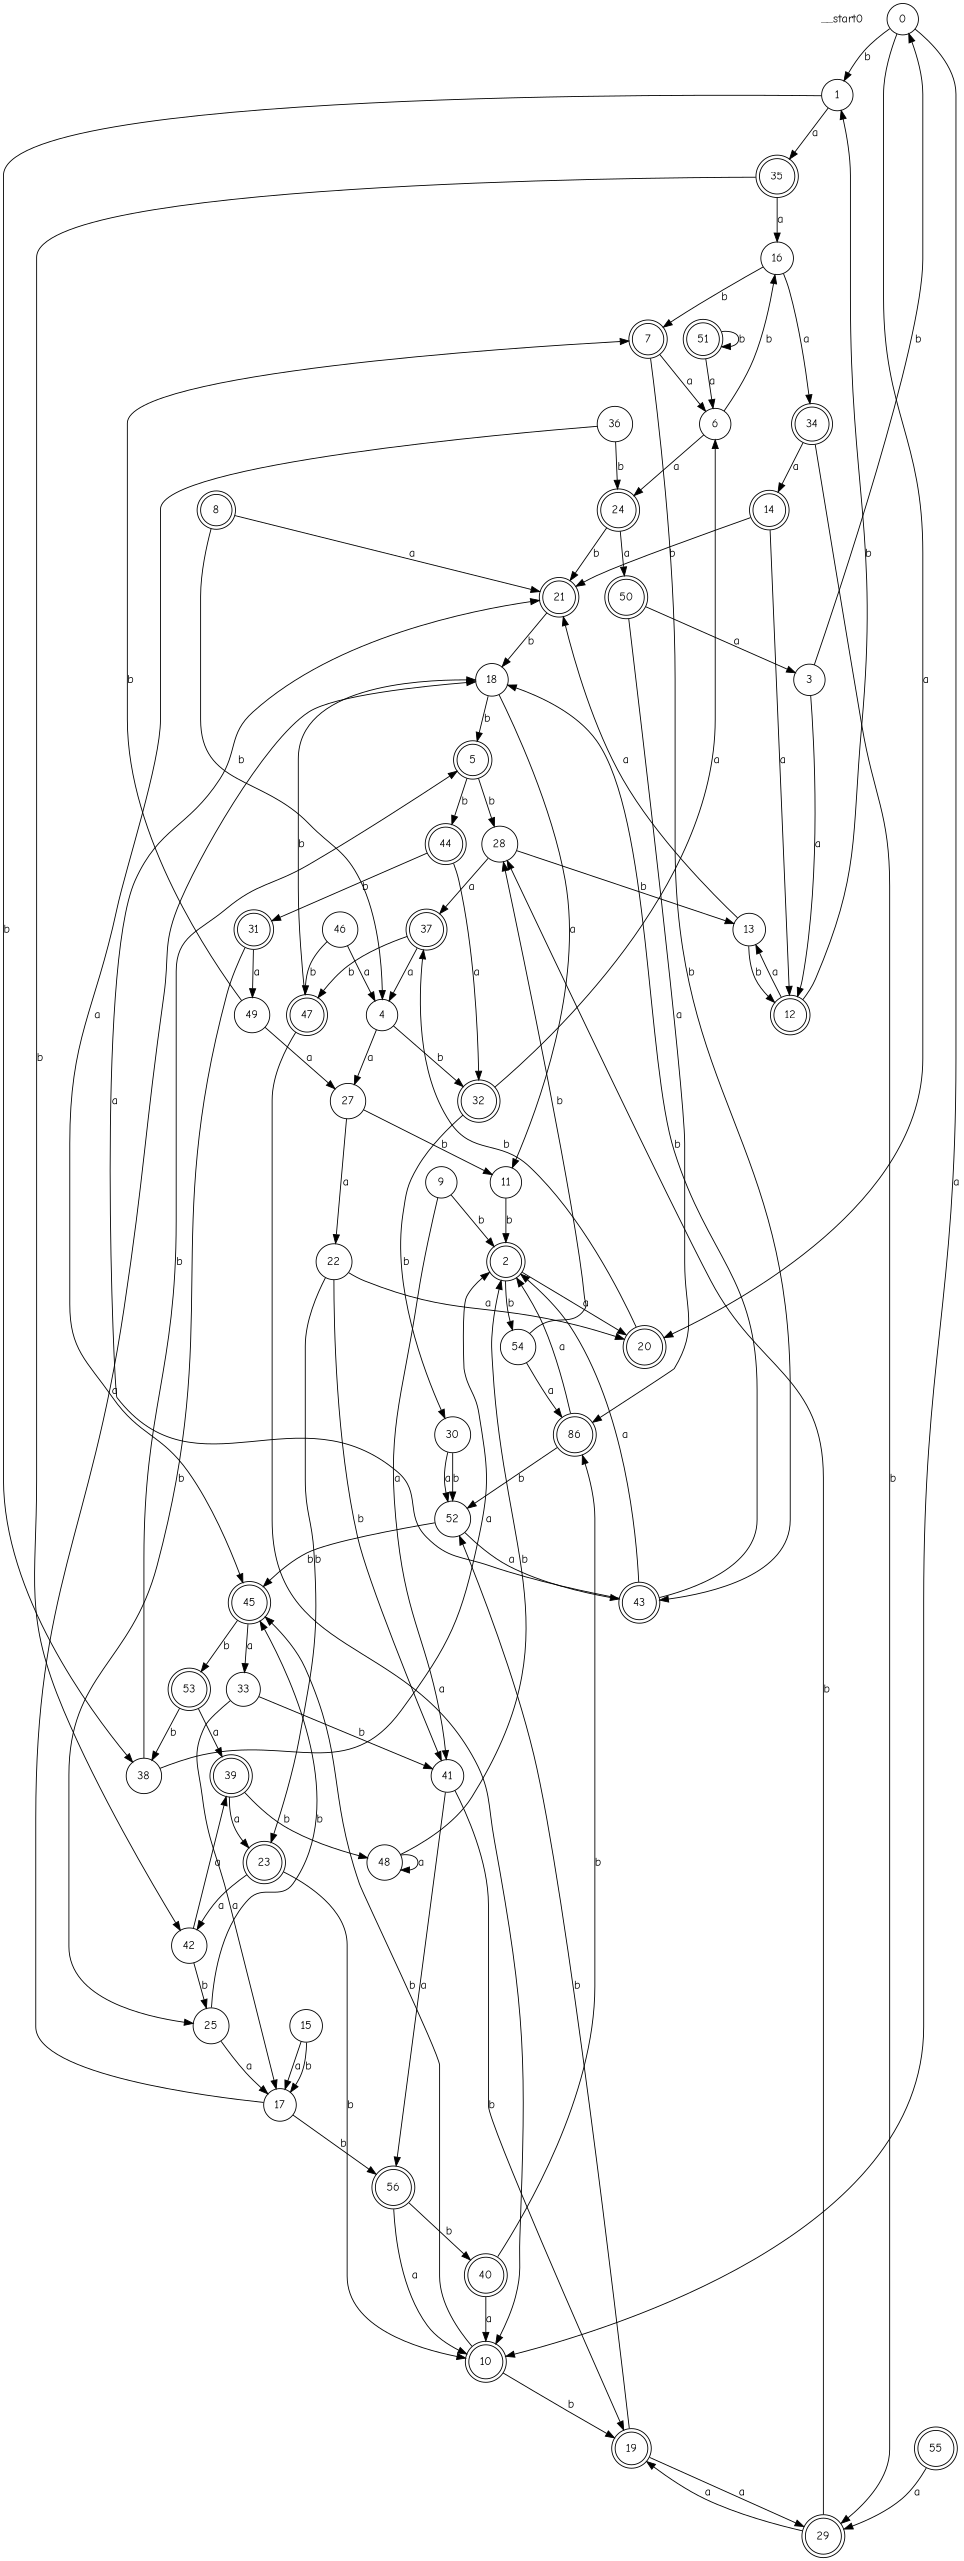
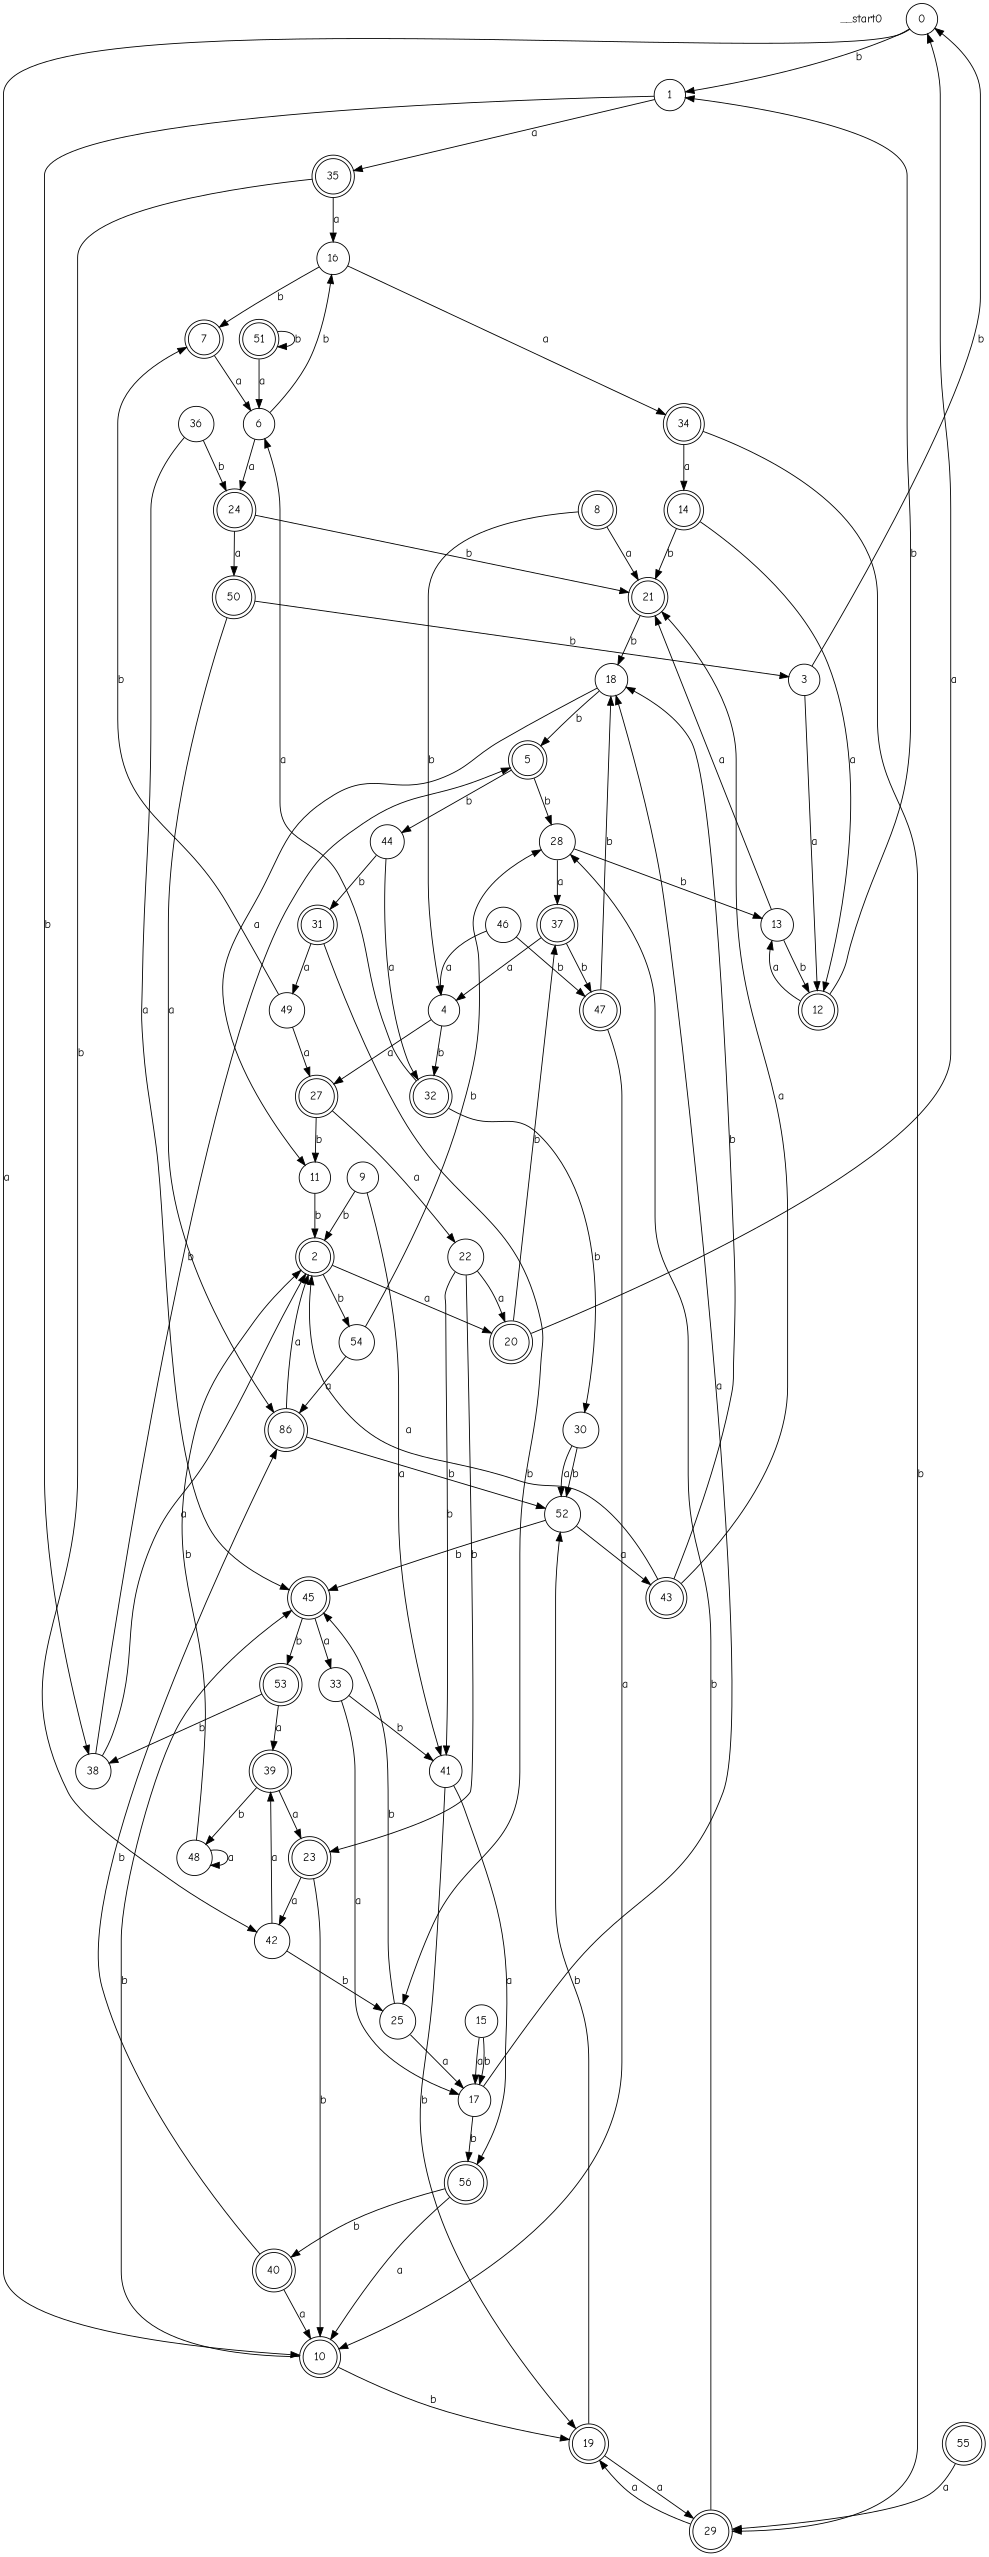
edge "50" -> "3": label "a" -> "b"
edge "0" -> "20": reversed
node "44": shape doublecircle -> circle
edge "7" -> "43": removed, label "b"
node "27": shape circle -> doublecircle
